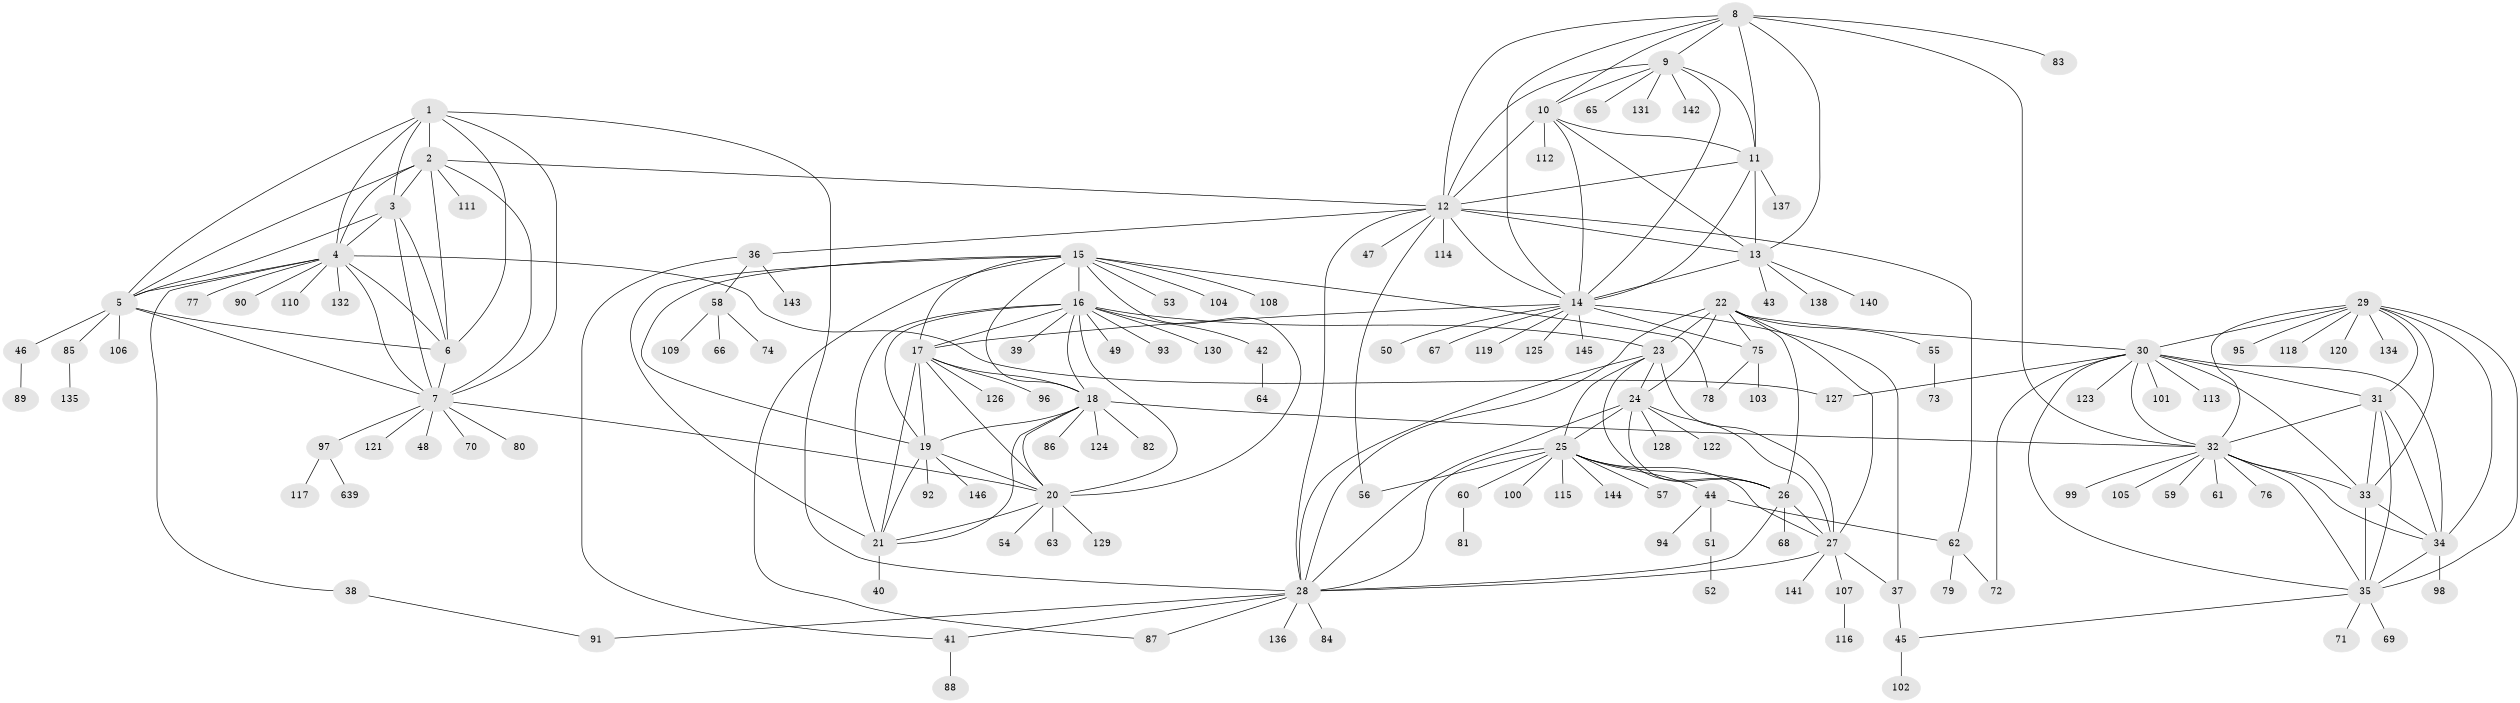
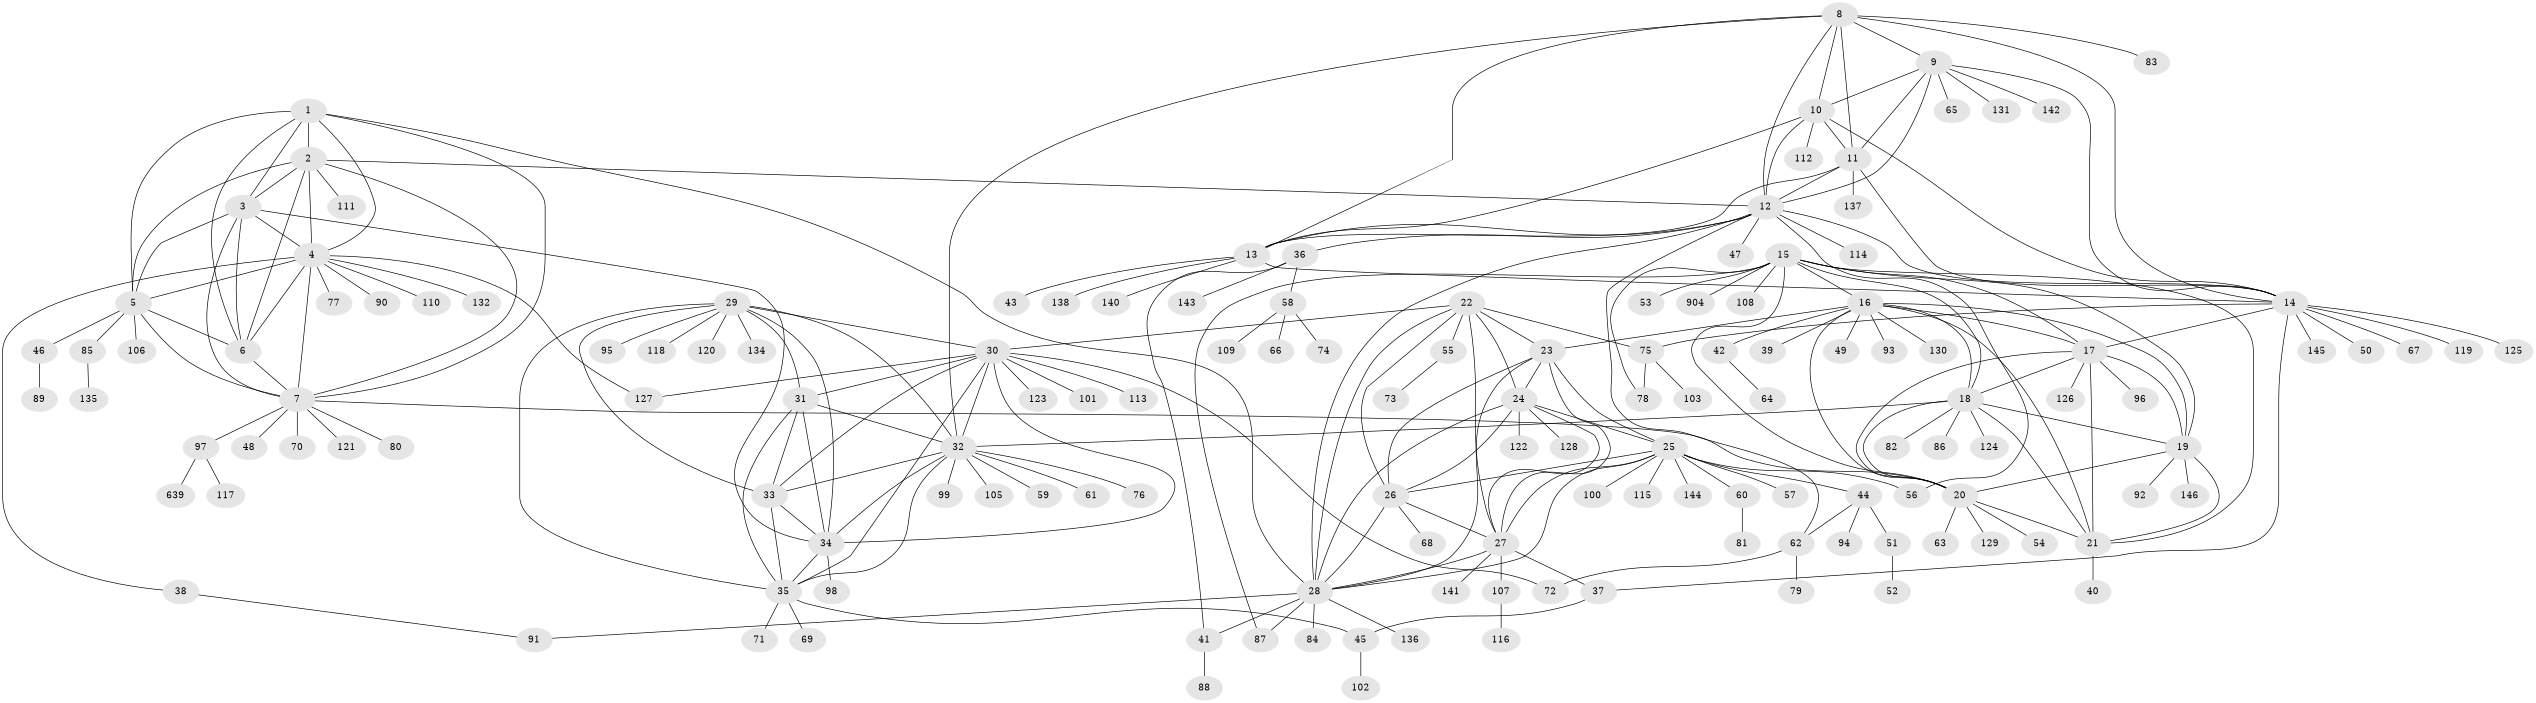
edge "3" -- "34": added
node "104": label "104" -> "904"
